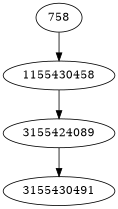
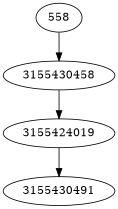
node "758": label "758" -> "558"
node "1155430458": label "1155430458" -> "3155430458"
node "3155424089": label "3155424089" -> "3155424019"
